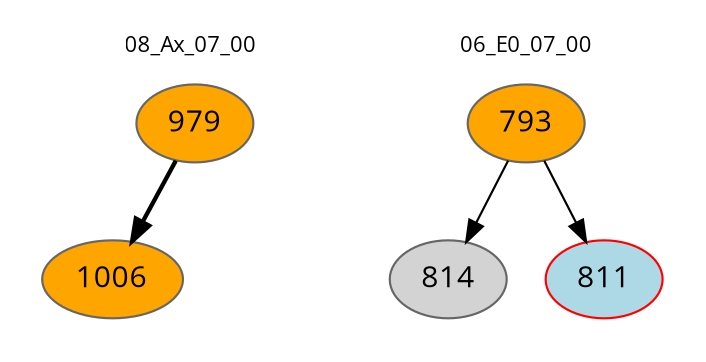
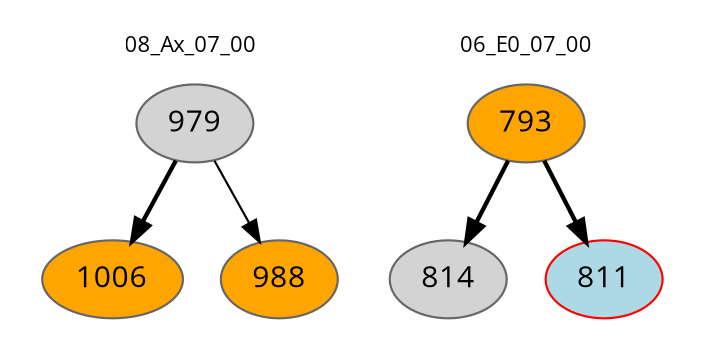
node "979": fillcolor orange -> lightgrey
edge "793" -> "814": style solid -> bold
edge "793" -> "811": style solid -> bold
node "988": added
